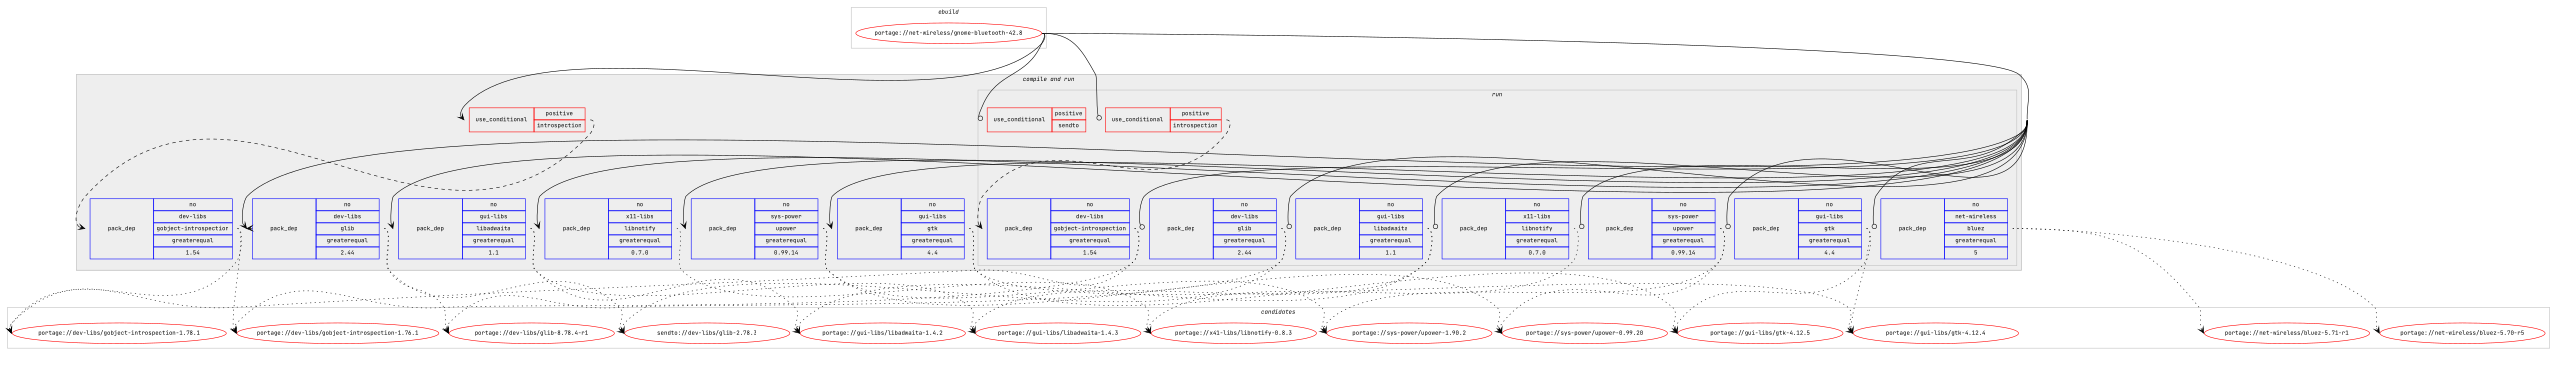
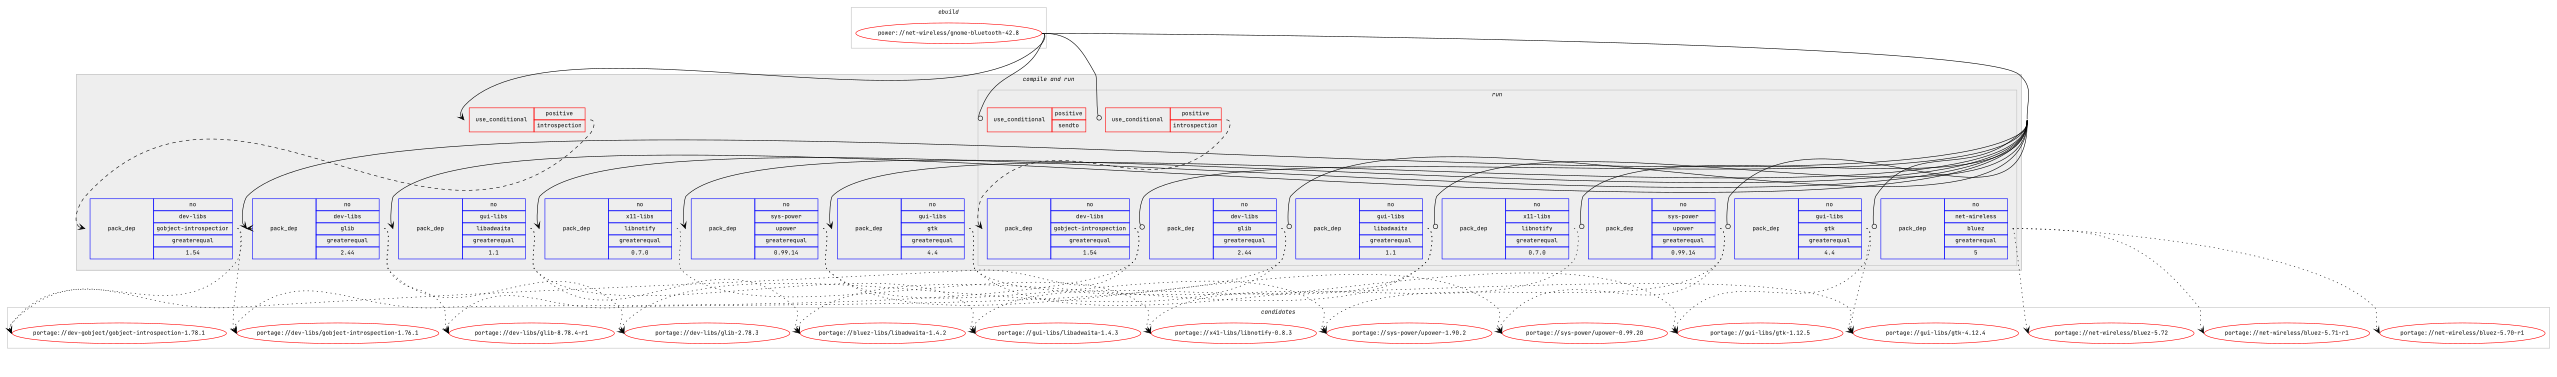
node "portage://net-wireless/gnome-bluetooth-42.8": label "portage://net-wireless/gnome-bluetooth-42.8" -> "power://net-wireless/gnome-bluetooth-42.8"
node "portage://dev-libs/gobject-introspection-1.78.1": label "portage://dev-libs/gobject-introspection-1.78.1" -> "portage://dev-gobject/gobject-introspection-1.78.1"
node "sendto://dev-libs/glib-2.78.3": label "sendto://dev-libs/glib-2.78.3" -> "portage://dev-libs/glib-2.78.3"
node "portage://gui-libs/libadwaita-1.4.2": label "portage://gui-libs/libadwaita-1.4.2" -> "portage://bluez-libs/libadwaita-1.4.2"
node "portage://gui-libs/gtk-4.12.5": label "portage://gui-libs/gtk-4.12.5" -> "portage://gui-libs/gtk-1.12.5"
node "portage://net-wireless/bluez-5.72": added
node "portage://net-wireless/bluez-5.70-r5": label "portage://net-wireless/bluez-5.70-r5" -> "portage://net-wireless/bluez-5.70-r1"
